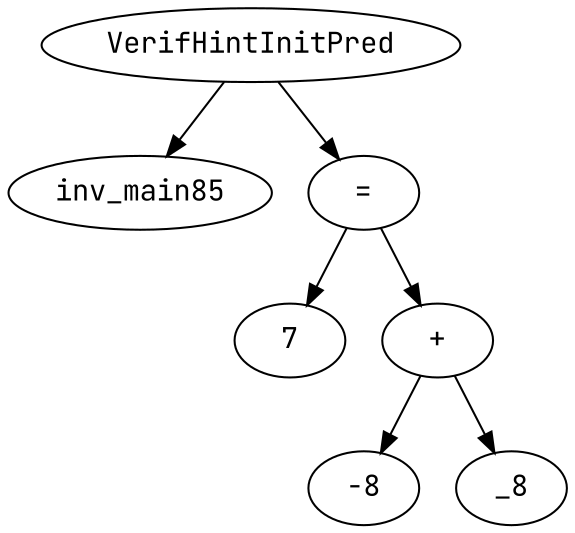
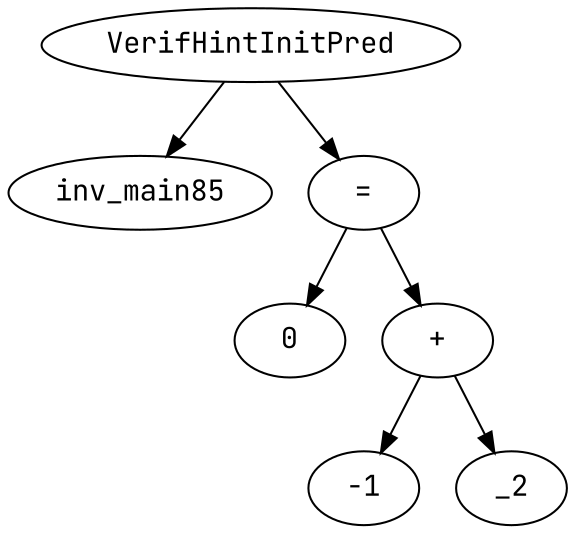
node "7": label "7" -> "0"
node "-8": label "-8" -> "-1"
node "_8": label "_8" -> "_2"
